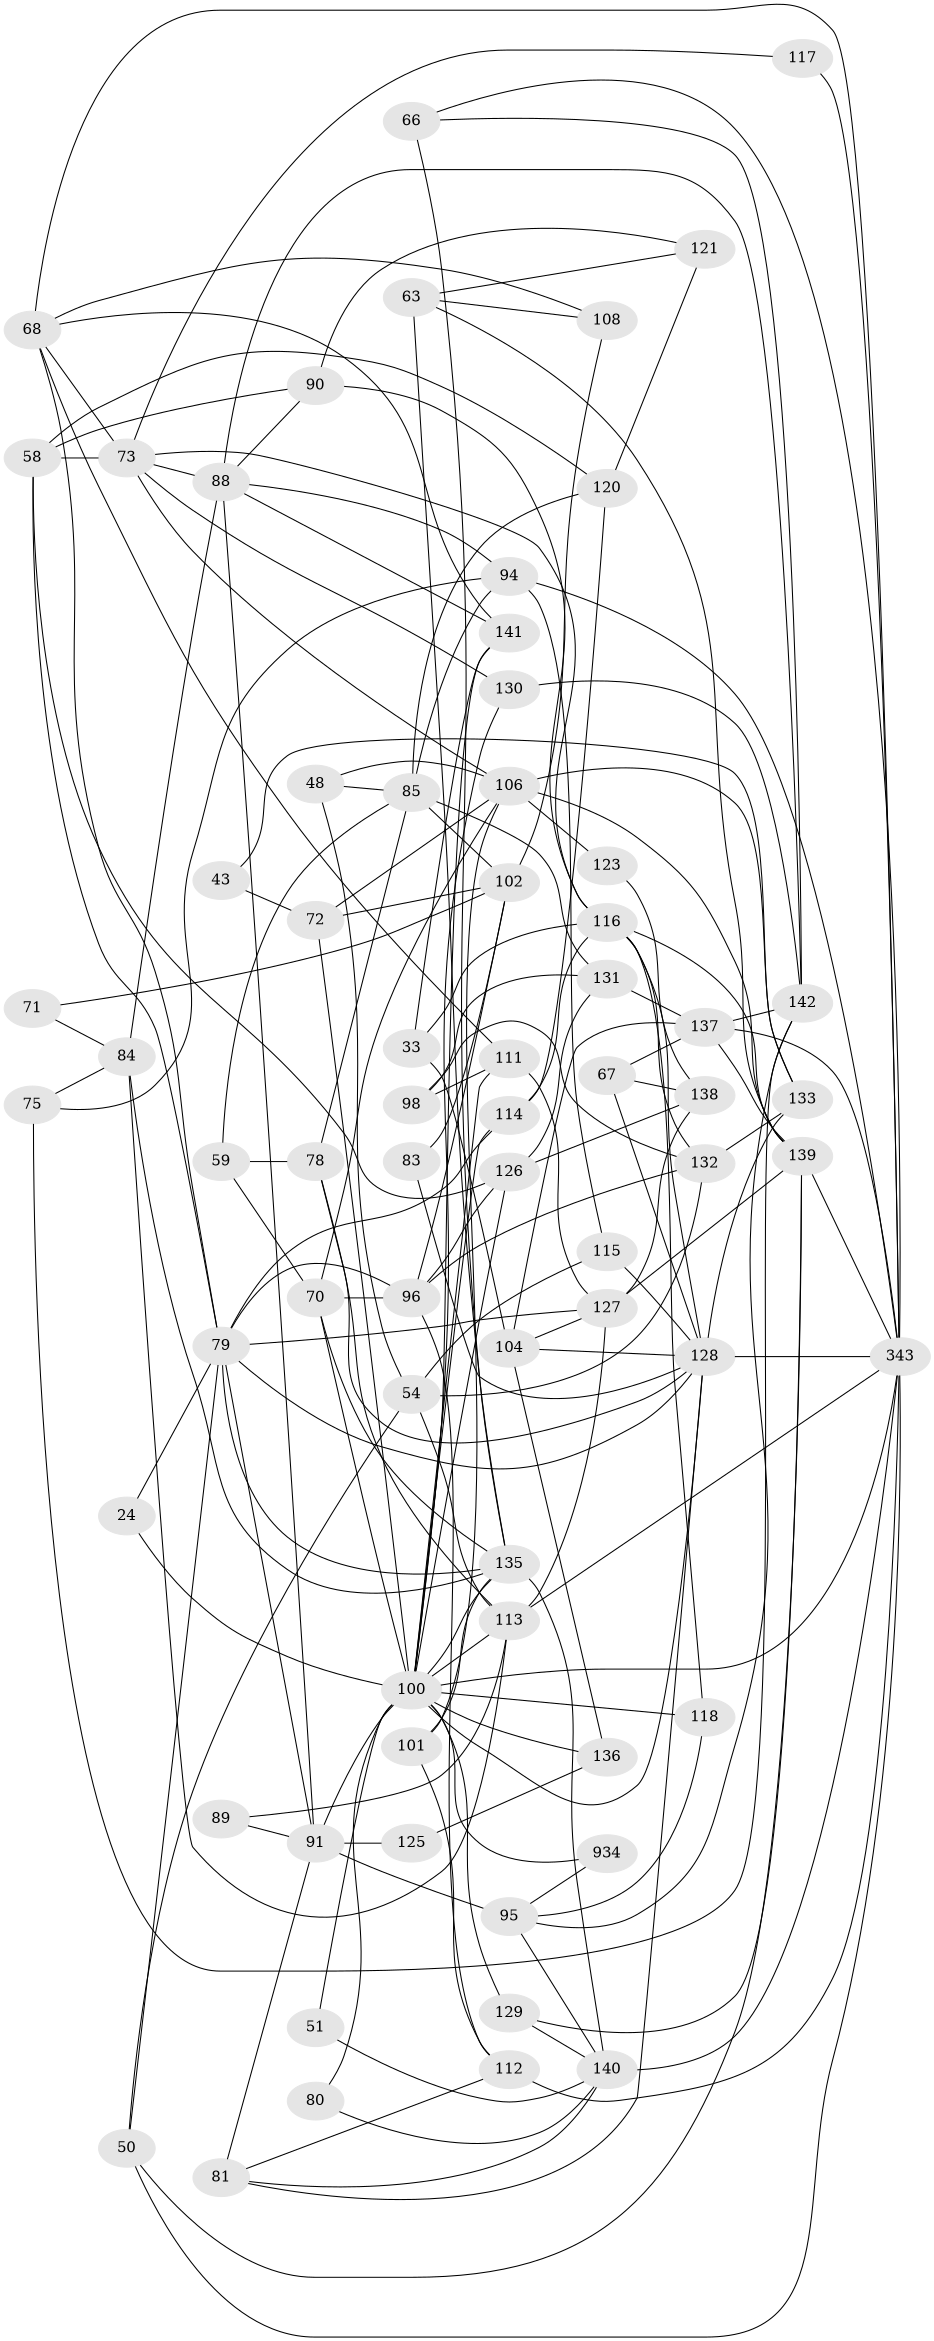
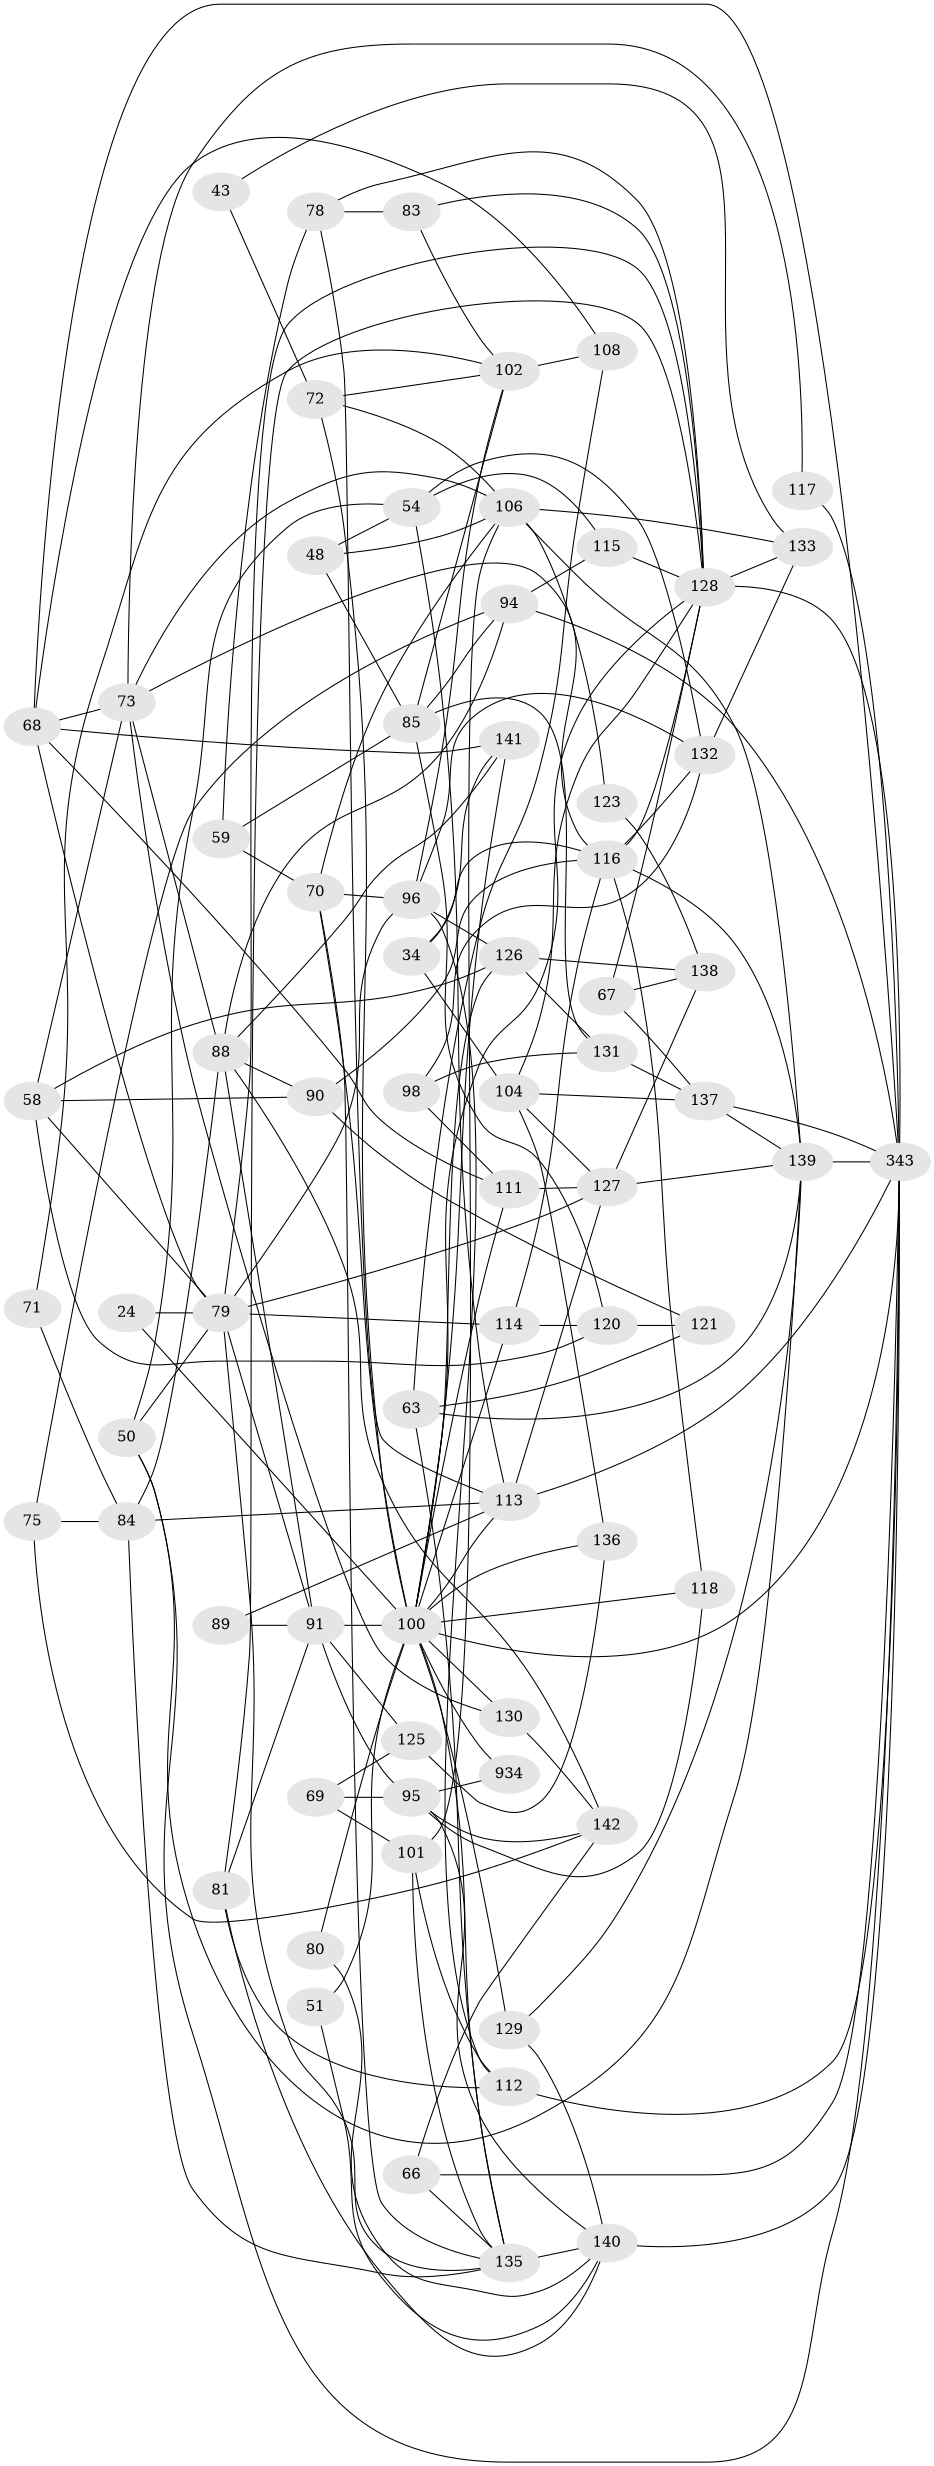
edge "85" -- "78": now "83" -- "78"
edge "142" -- "137": removed
node "33": label "33" -> "34"
node "69": added
